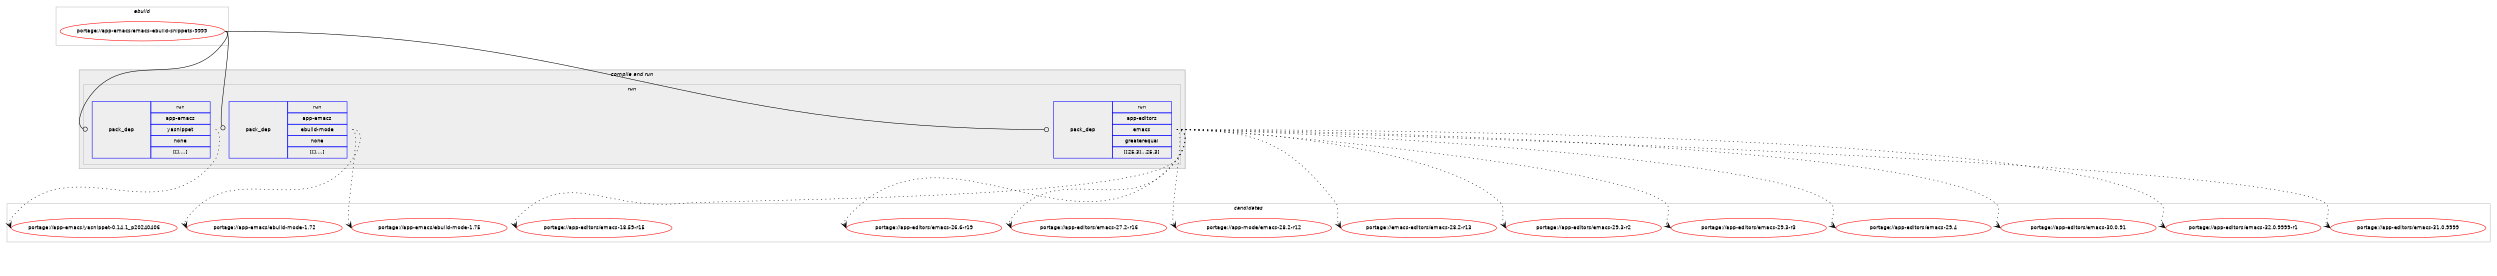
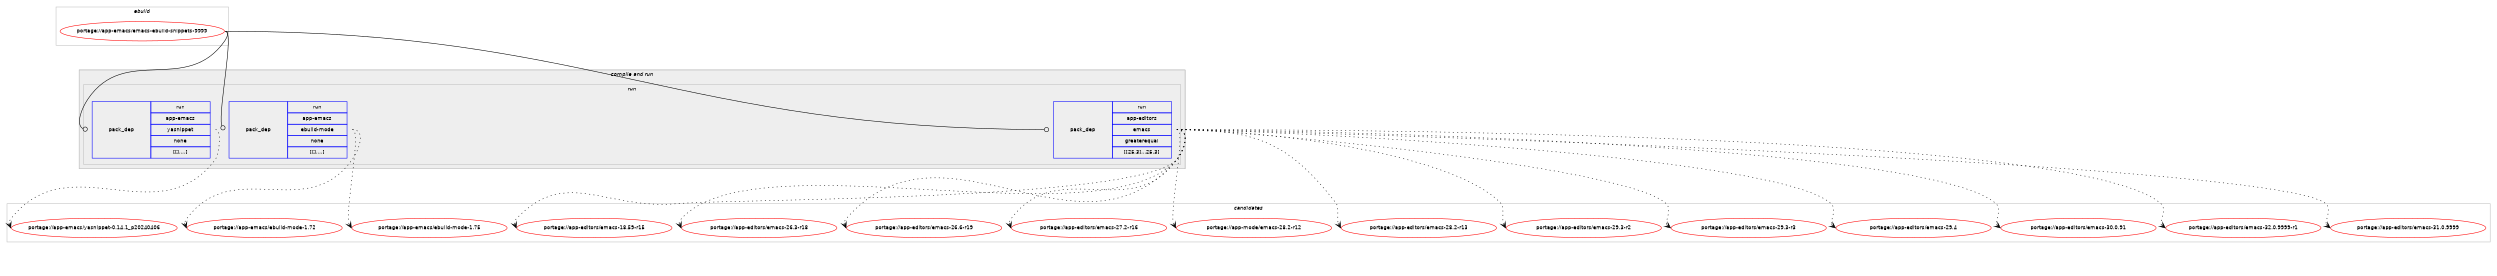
node "portage://app-editors/emacs-26.3-r18": added
node "portage://emacs-editors/emacs-28.2-r13": label "portage://emacs-editors/emacs-28.2-r13" -> "portage://app-editors/emacs-28.2-r13"
